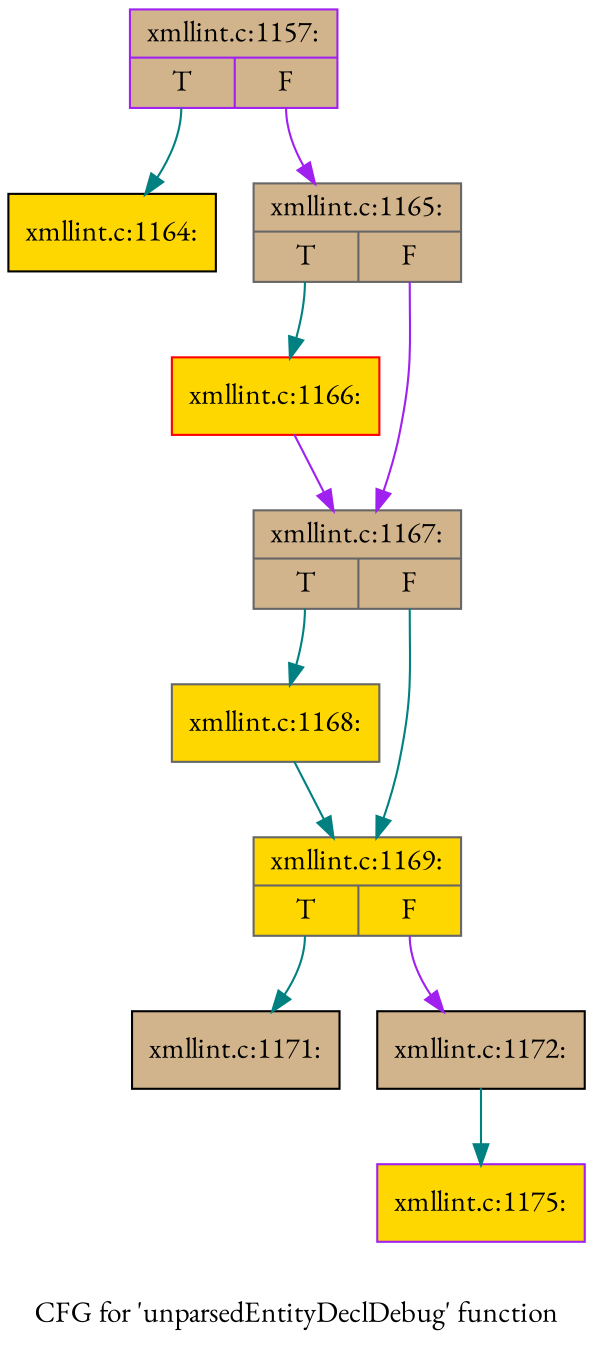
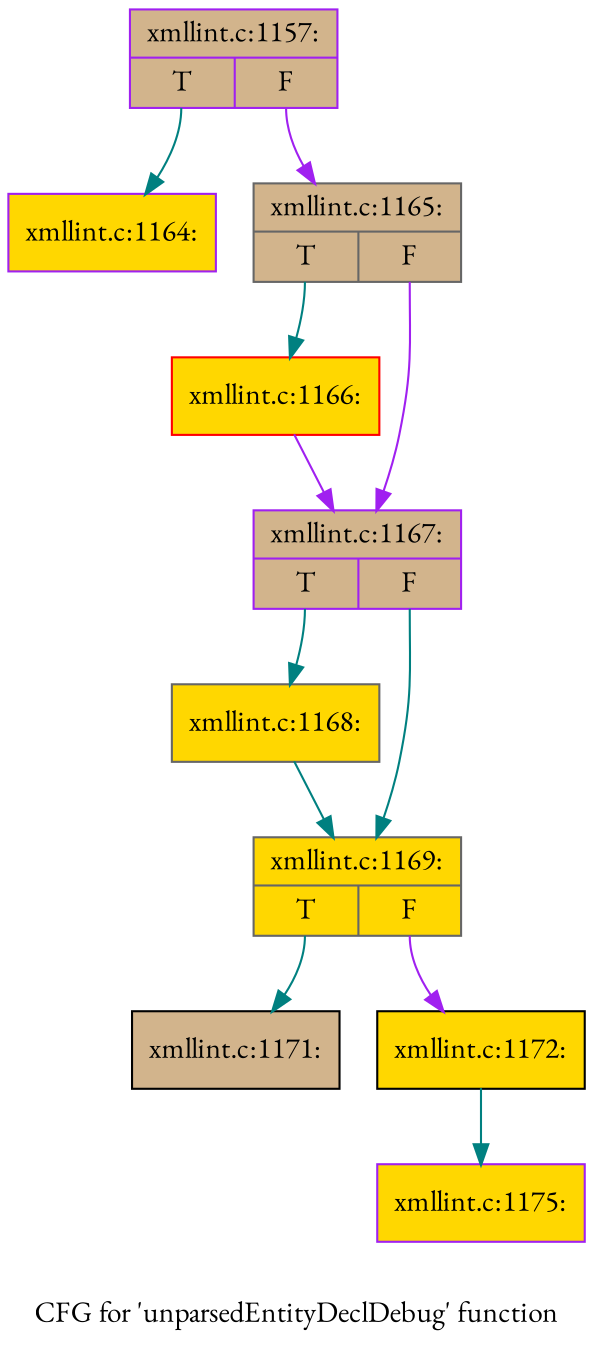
node "xmllint.c:1164:": color black -> purple
node "xmllint.c:1167:": color gray40 -> purple
node "xmllint.c:1172:": fillcolor tan -> gold
